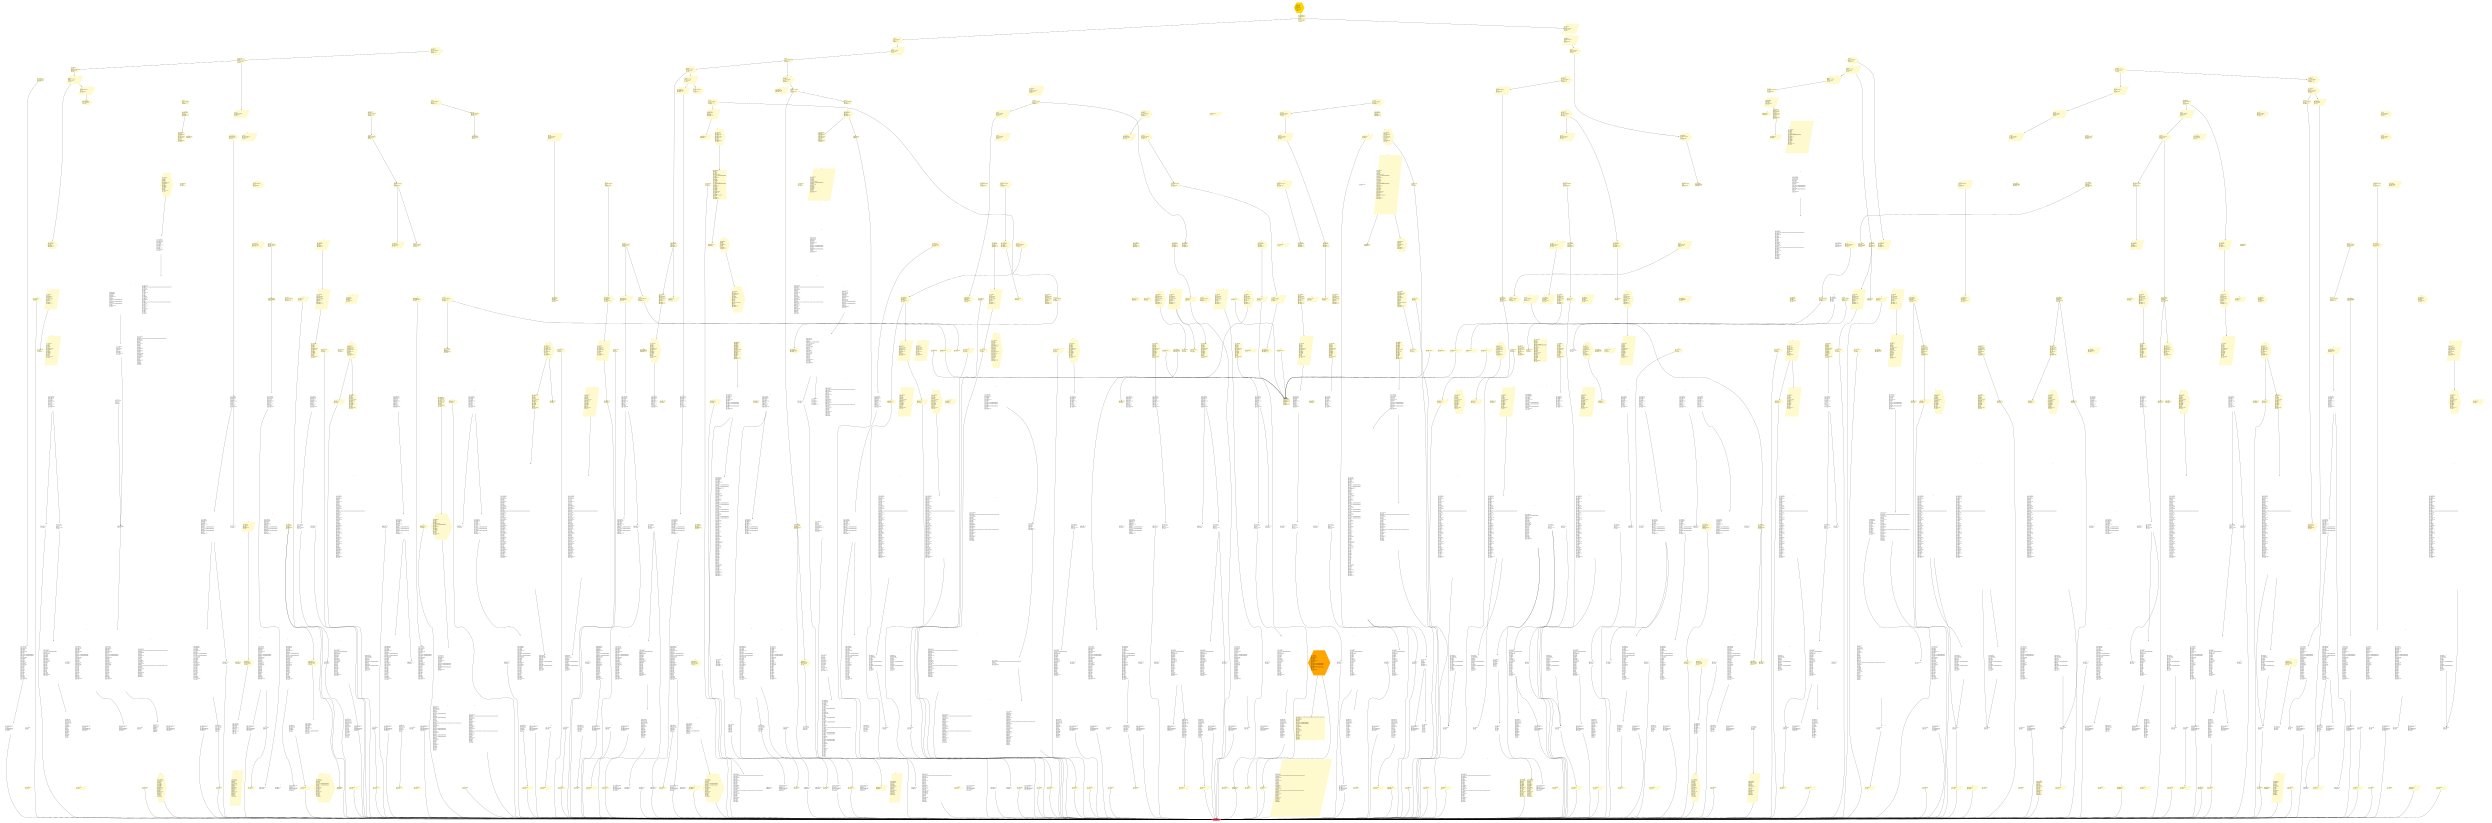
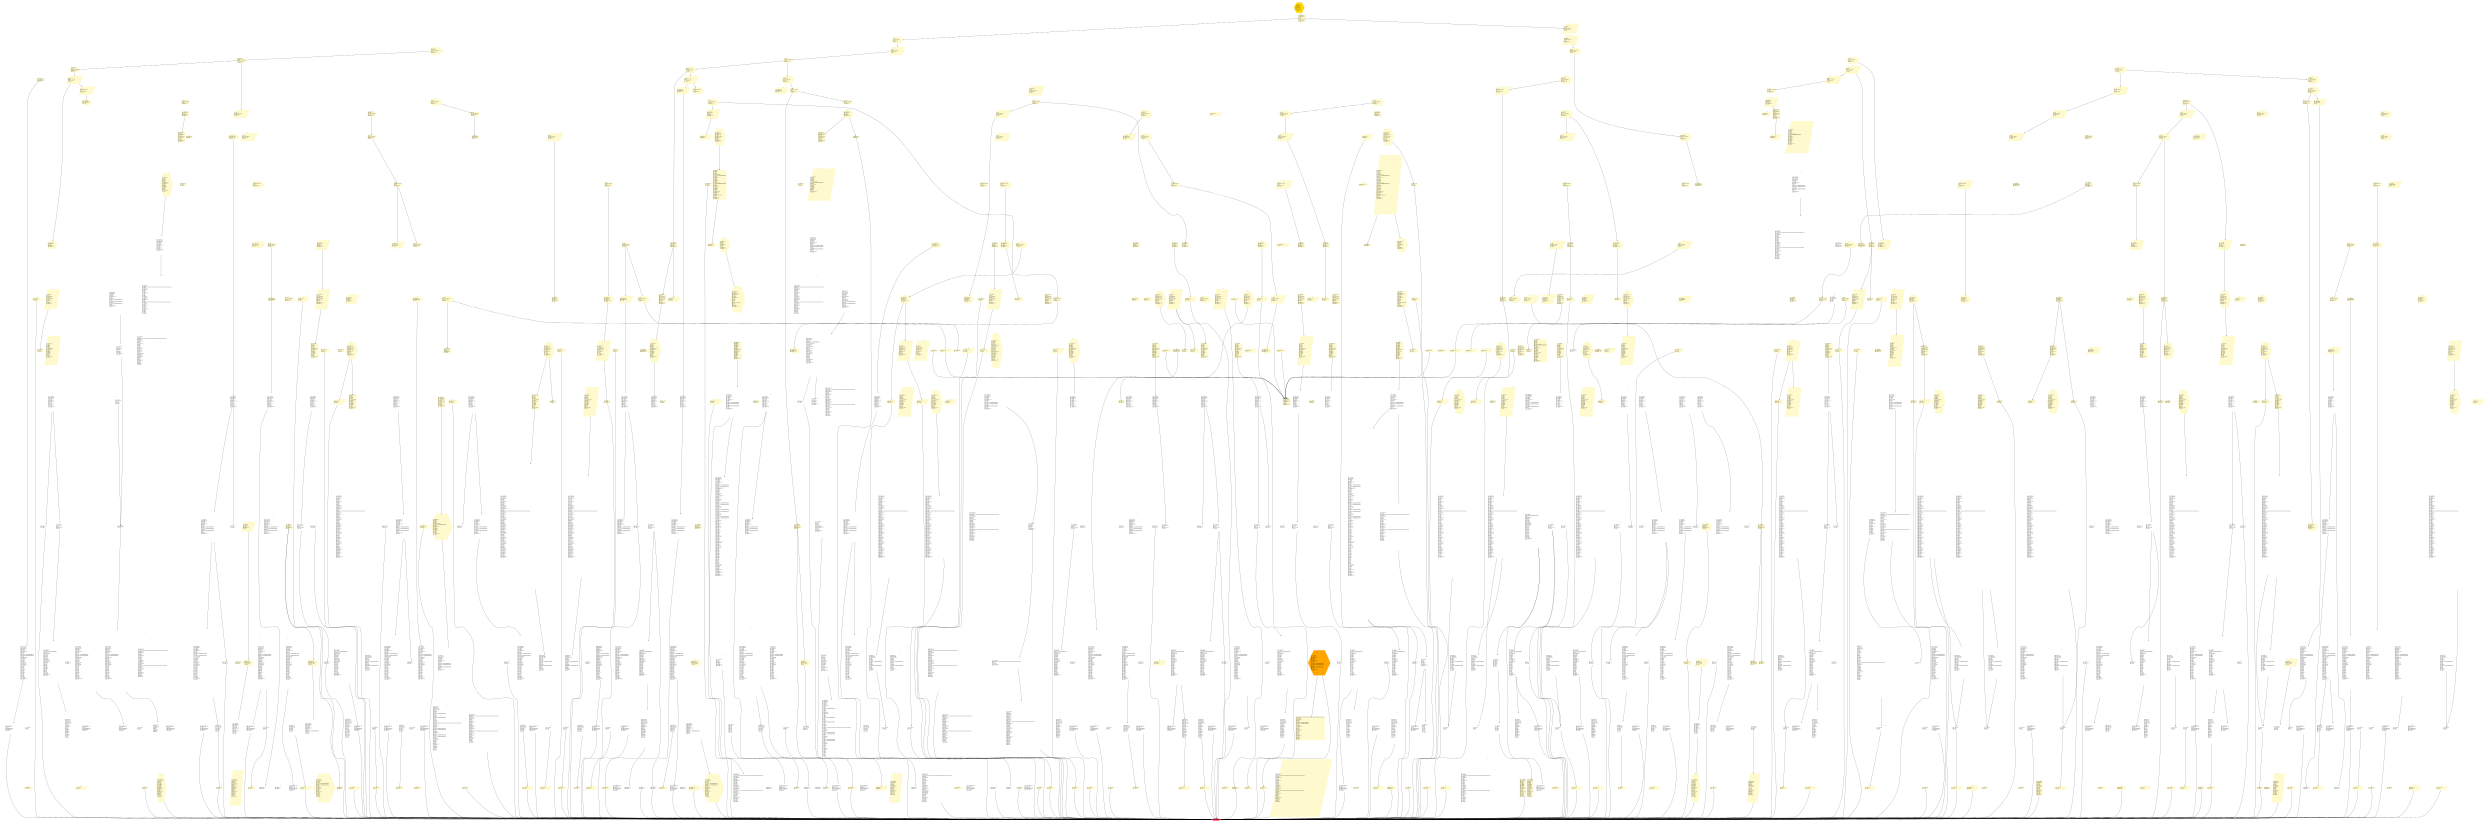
node "833: PUSH2 0x043c 836: JUMP": fillcolor white -> lemonchiffon
node "14918: PUSH1 0x00 14920: DUP1 14921: REVERT": fillcolor white -> lemonchiffon
